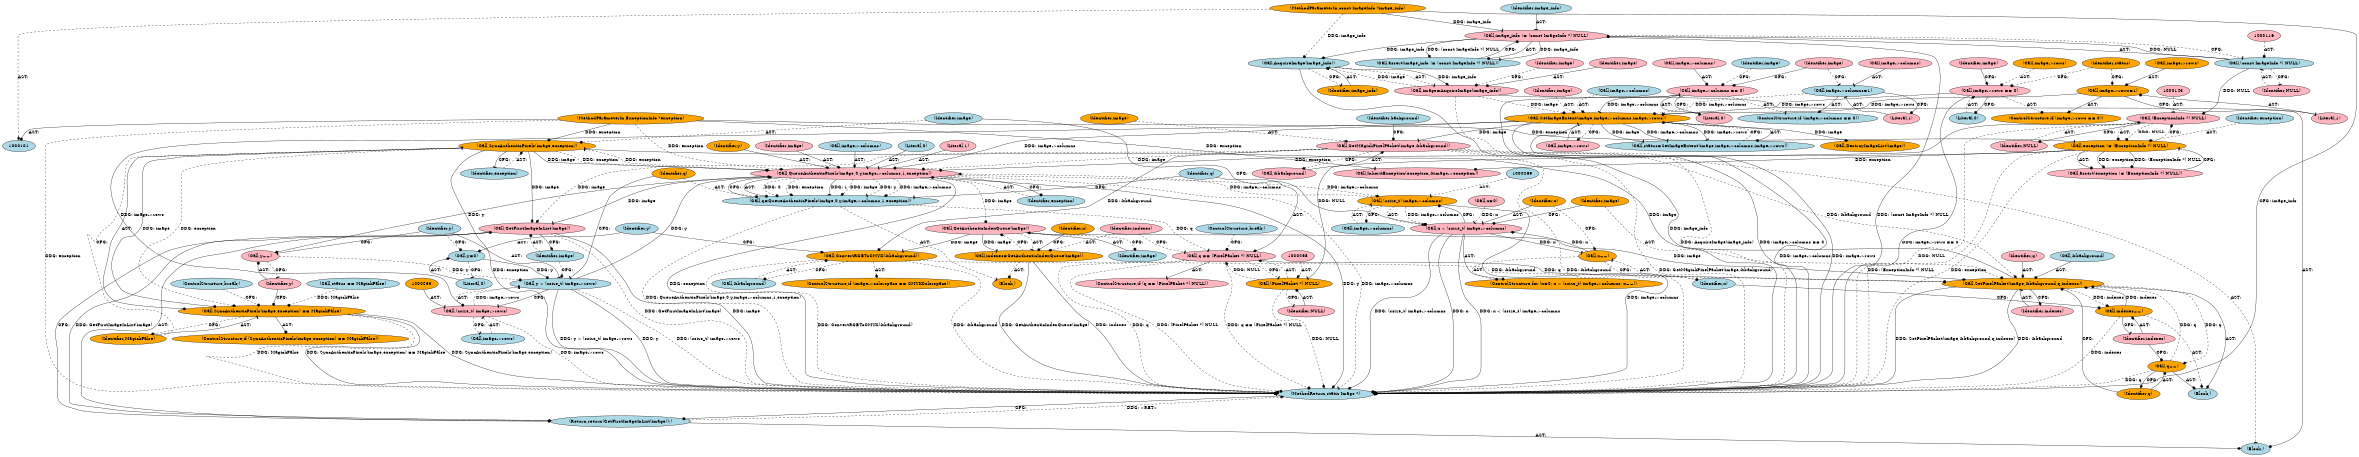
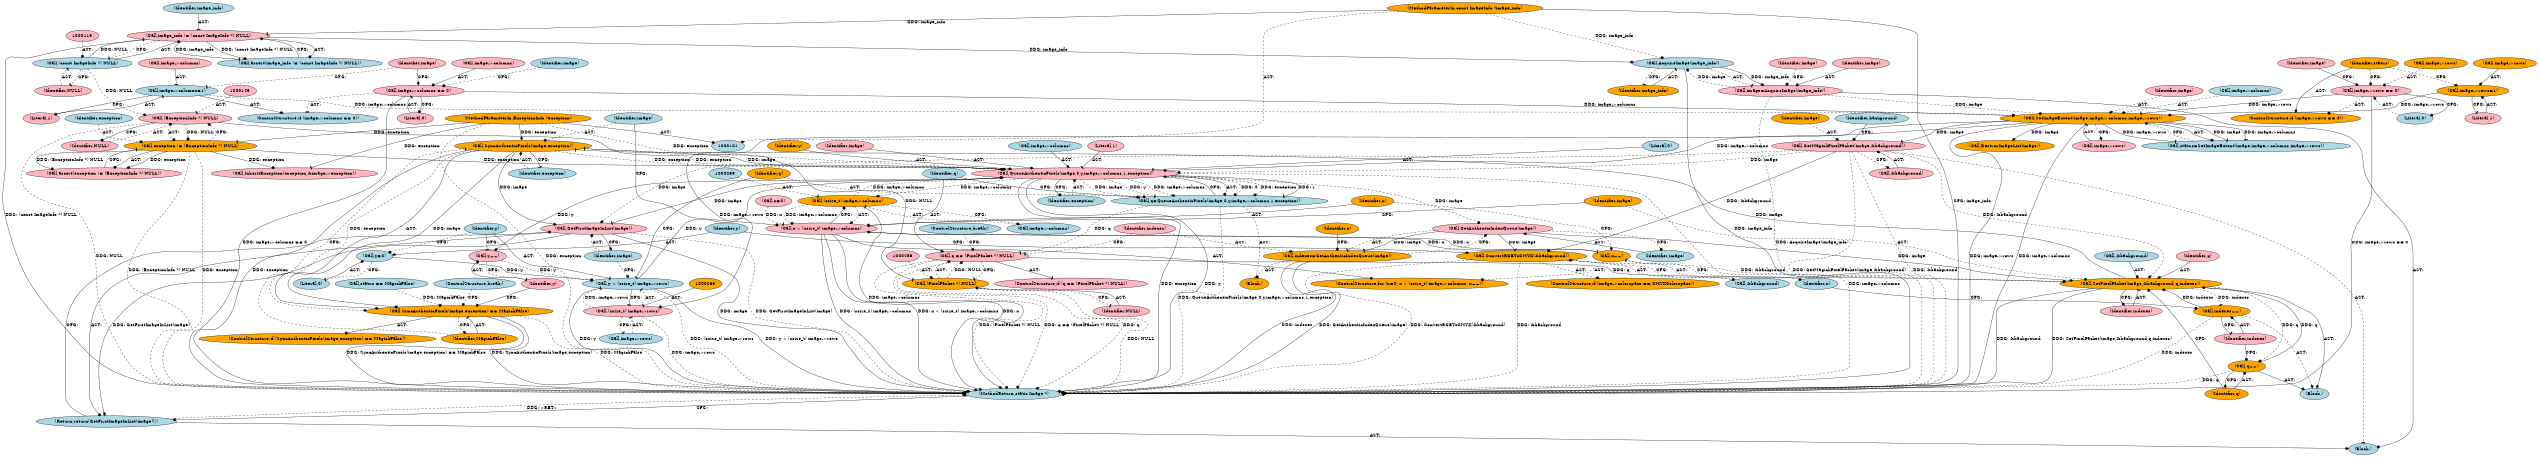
edge "(Call,(const ImageInfo *) NULL)" -> "(Call,(ExceptionInfo *) NULL)": style solid -> dashed
edge "(Call,image->rows=1)" -> "(ControlStructure,if (image->rows == 0))": now "(Identifier,status)" -> "(ControlStructure,if (image->rows == 0))"
edge "(Call,SetPixelPacket(image,&background,q,indexes))" -> "(Call,indexes++)": arrowhead diamond -> tee
edge "(Call,q++)" -> "(Call,SetPixelPacket(image,&background,q,indexes))": style dashed -> solid
